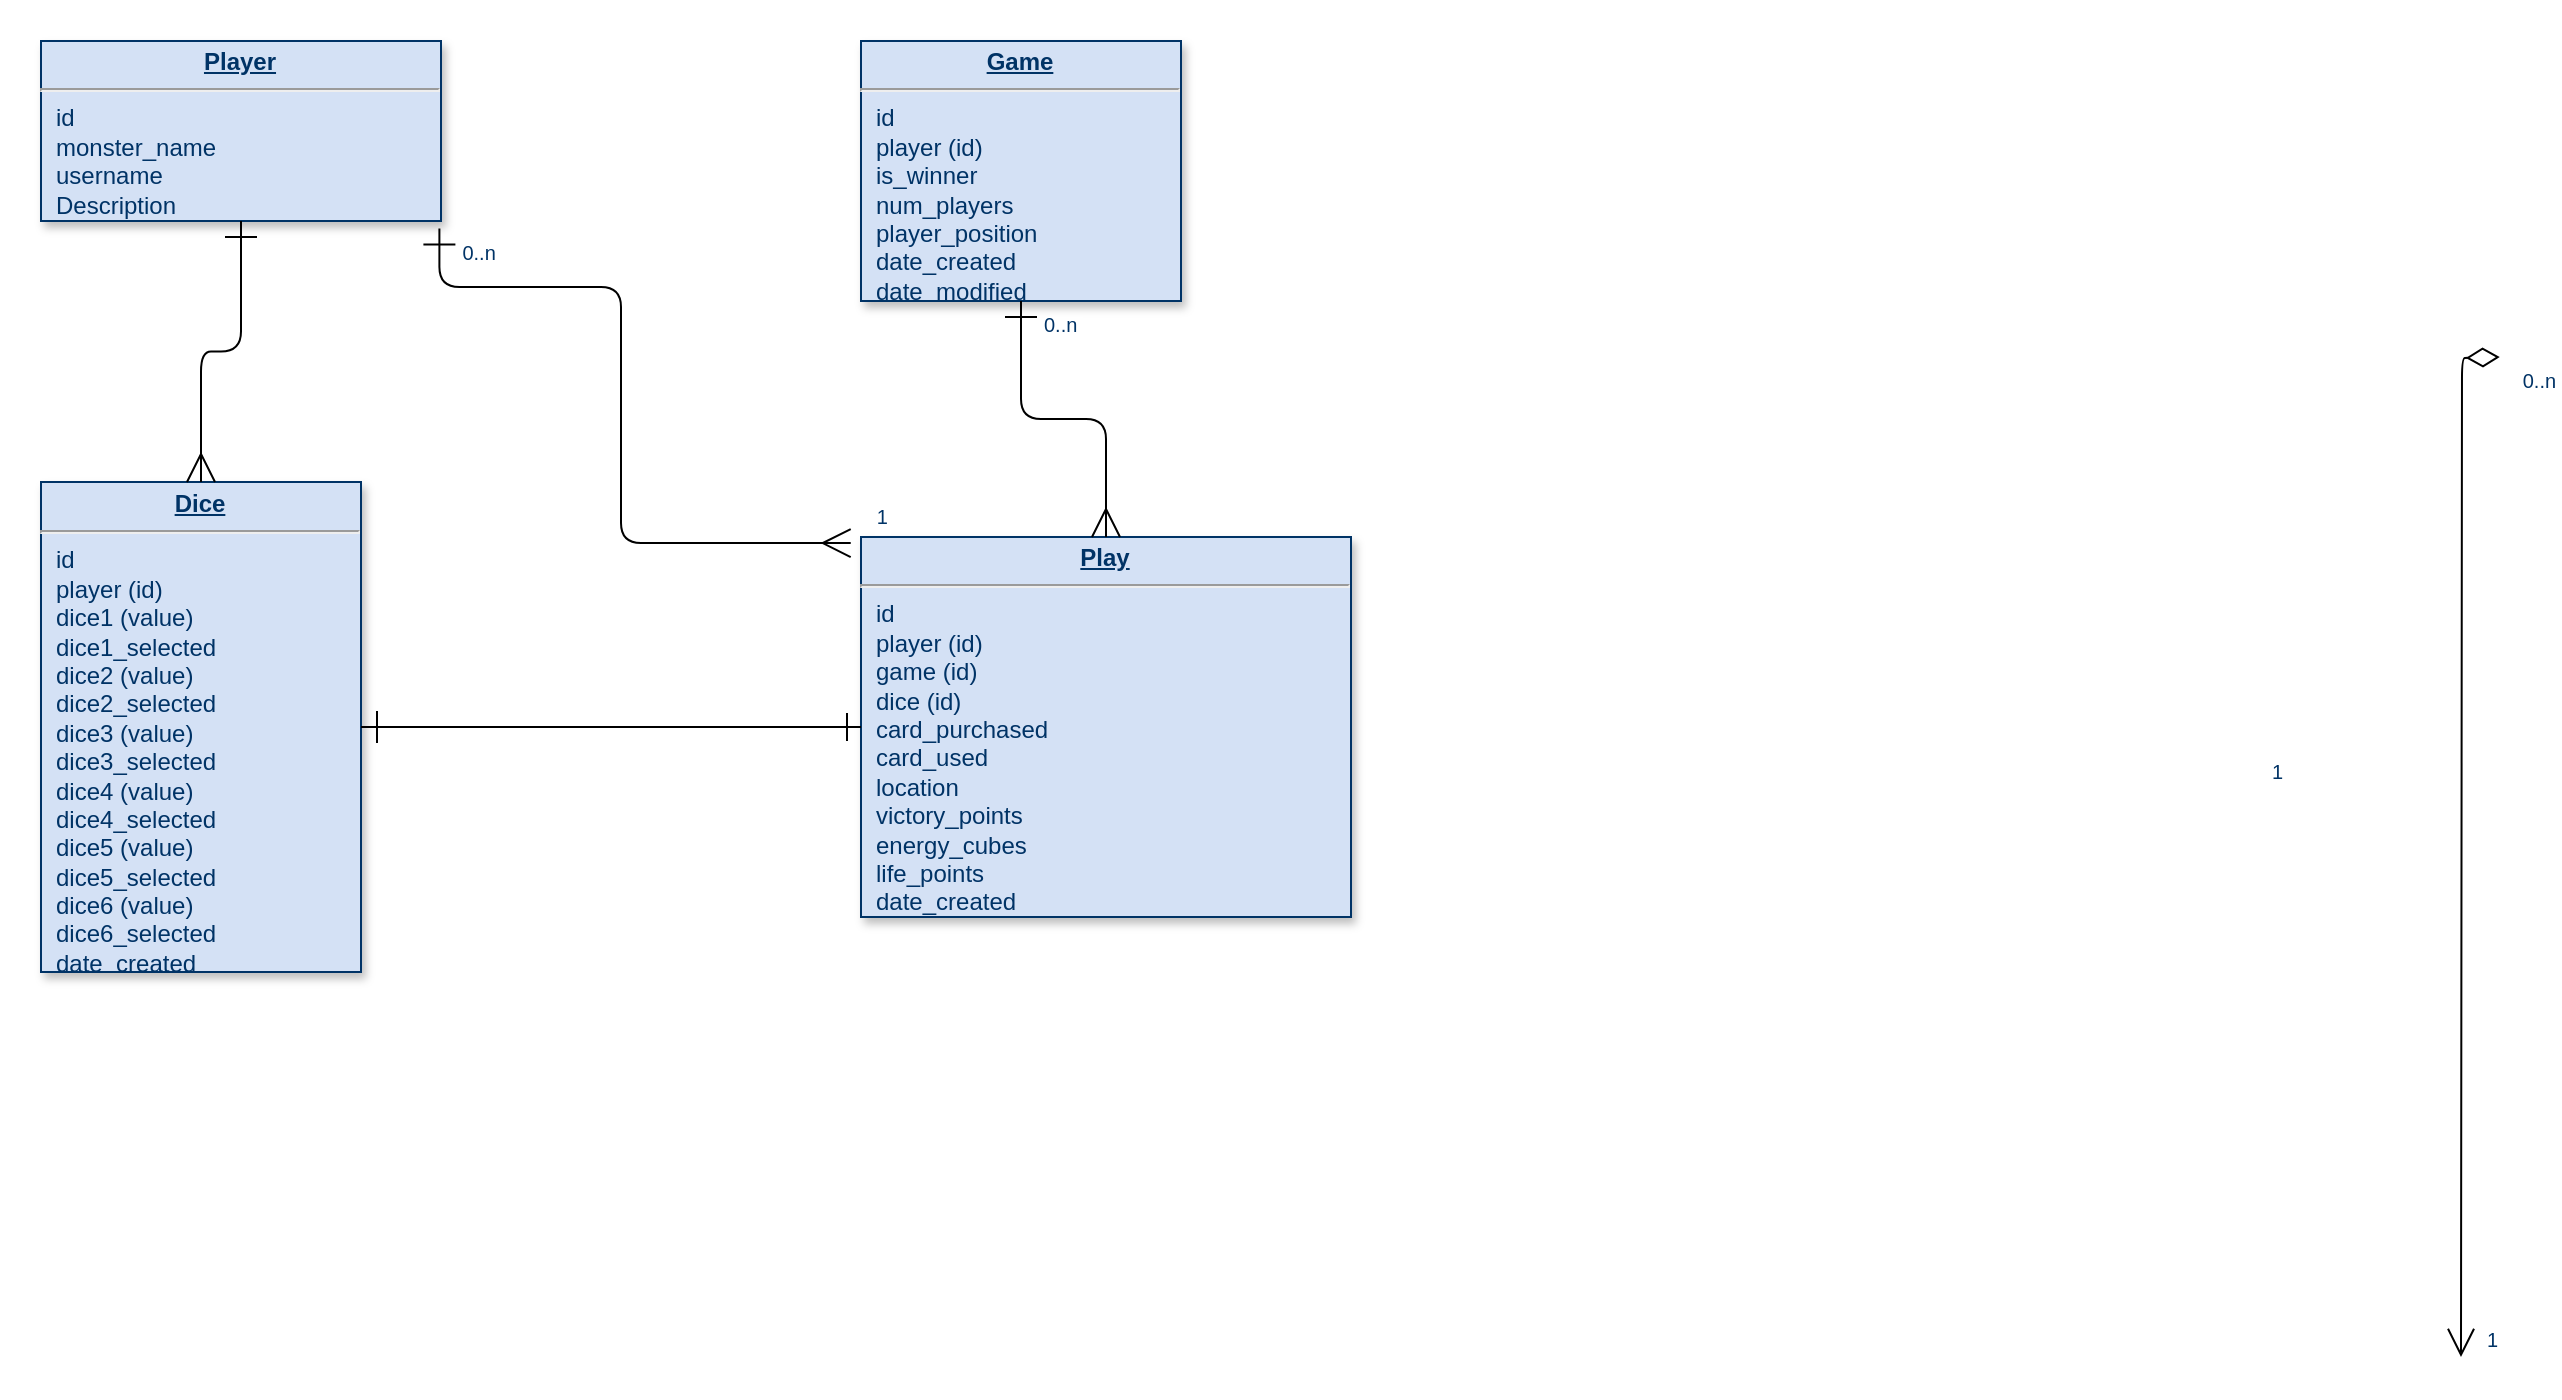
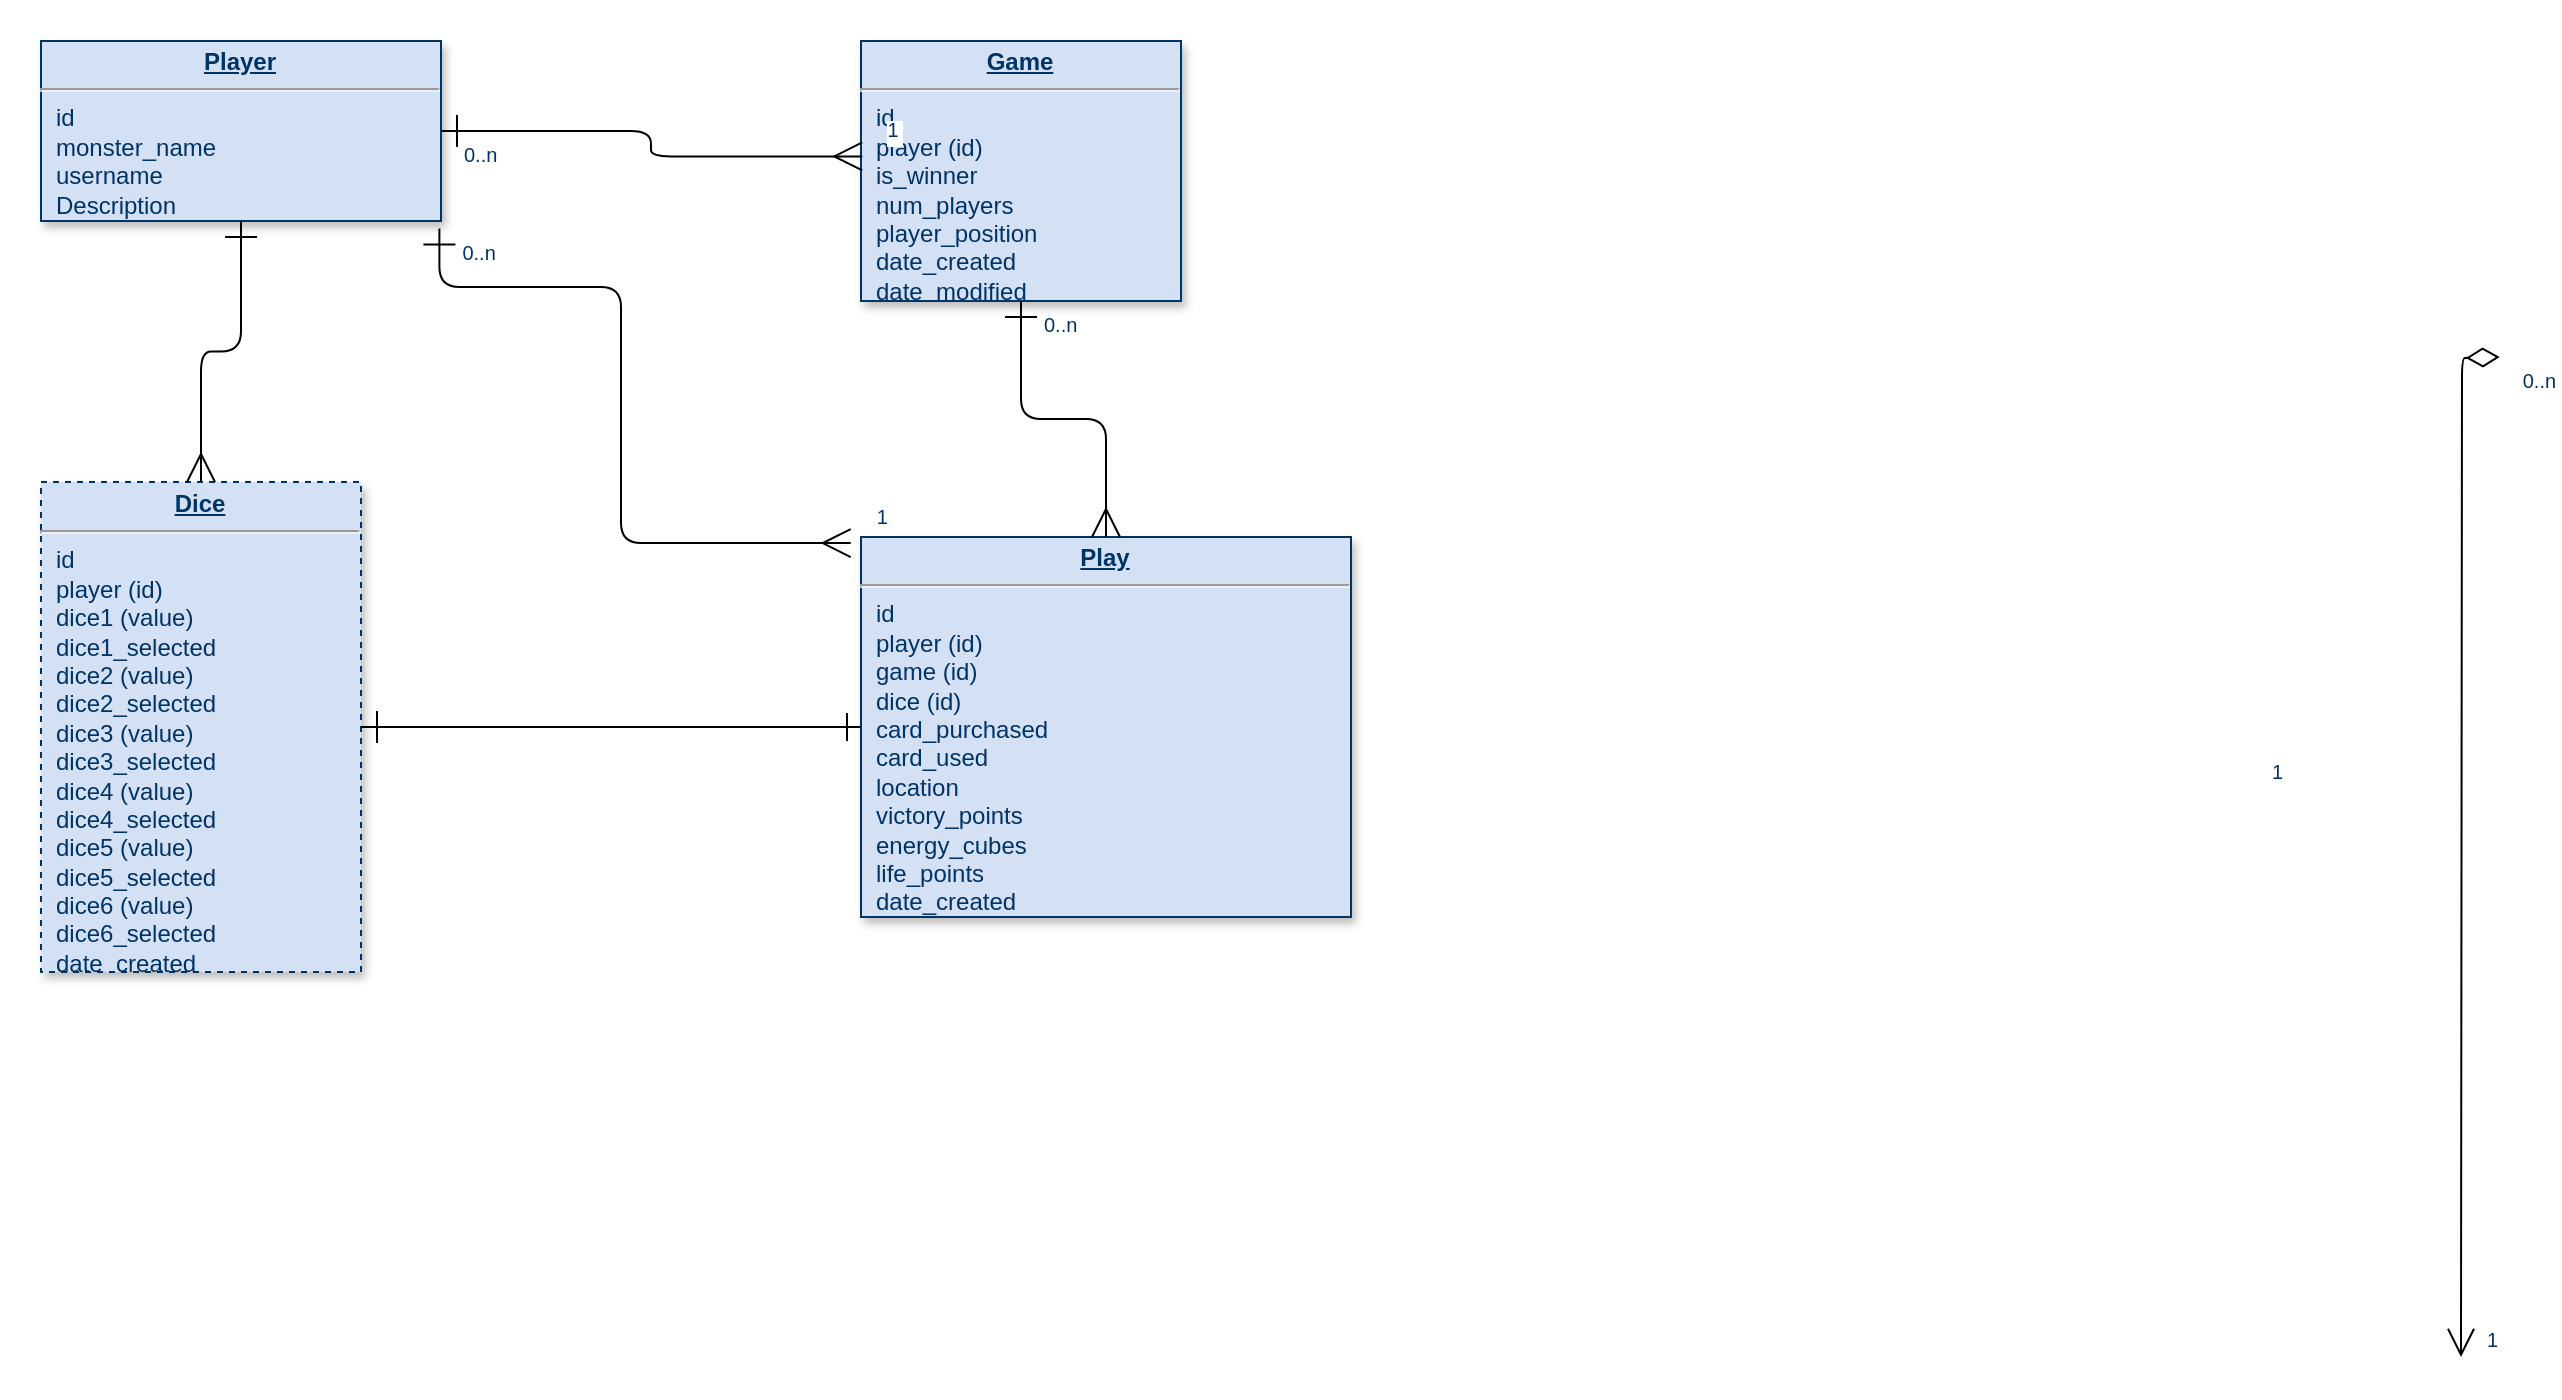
edge "Player id monster_name username Description password date_created" -- "Game id player (id) is_winner num_players player_position date_created date_modified": added, labels "0..n", "1"
node "Dice id player (id) dice1 (value) dice1_selected dice2 (value) dice2_selected dice3 (value) dice3_selected dice4 (value) dice4_selected dice5 (value) dice5_selected dice6 (value) dice6_selected date_created": style solid -> dashed
